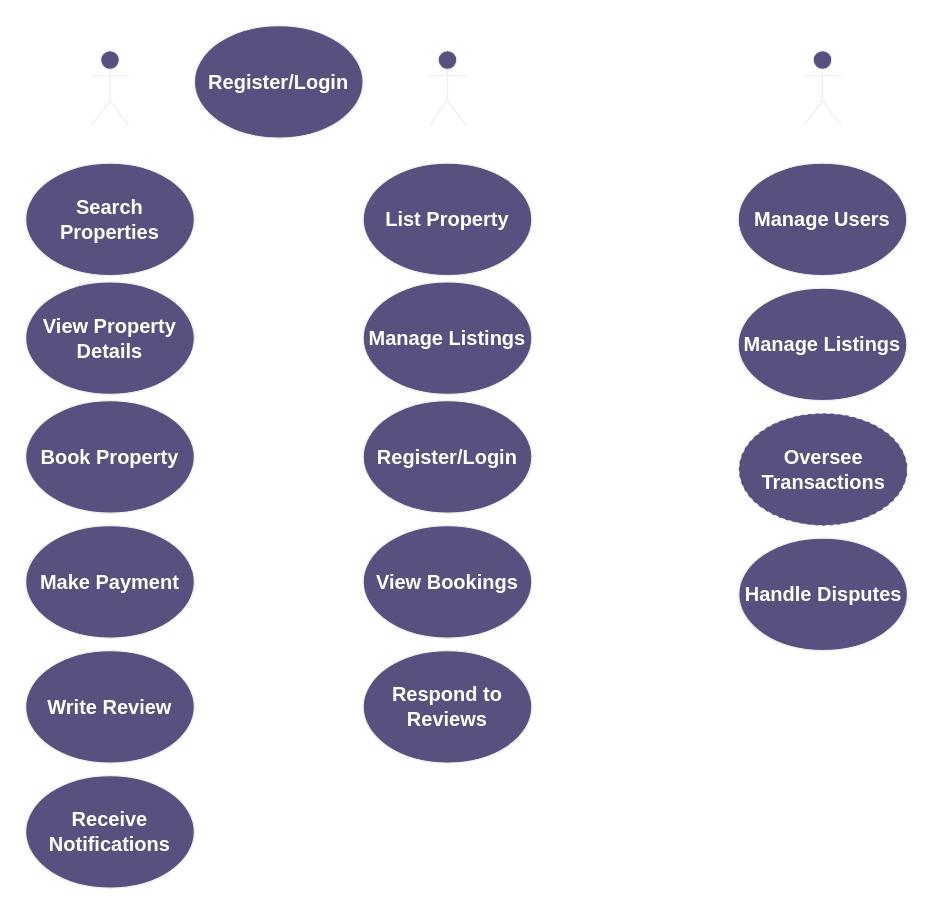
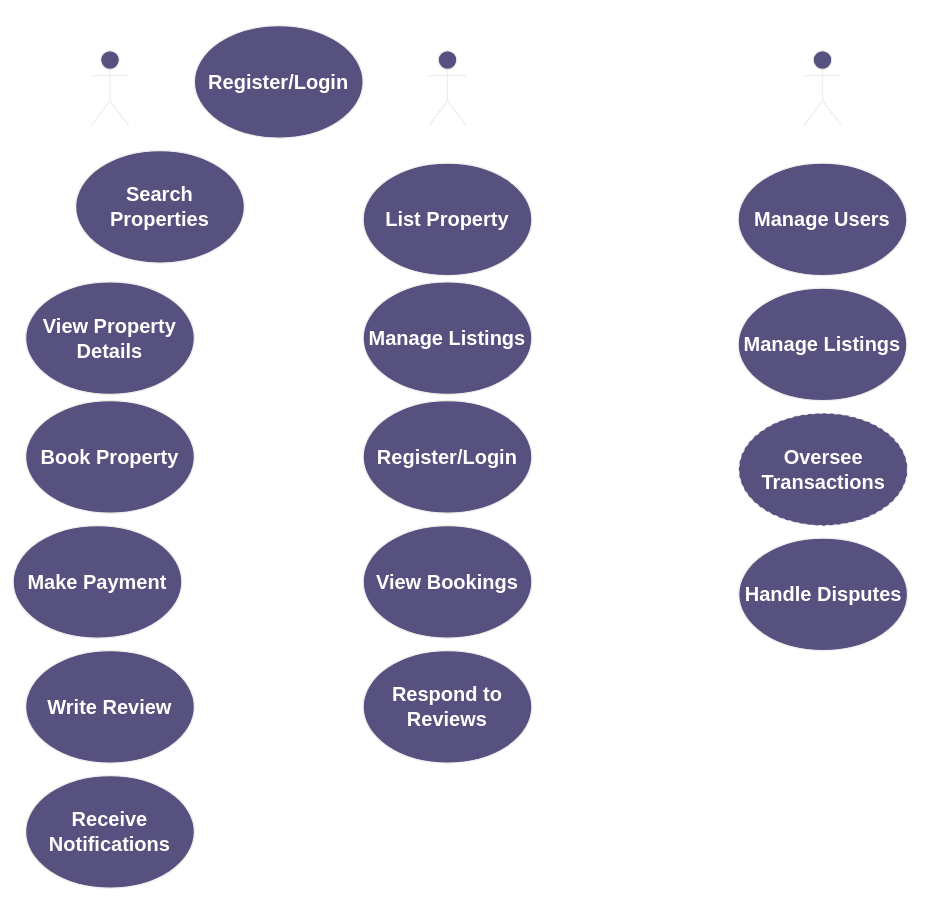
node "Search Properties": moved (110, 219) -> (160, 207)
node "Make Payment": moved (110, 582) -> (98, 582)
